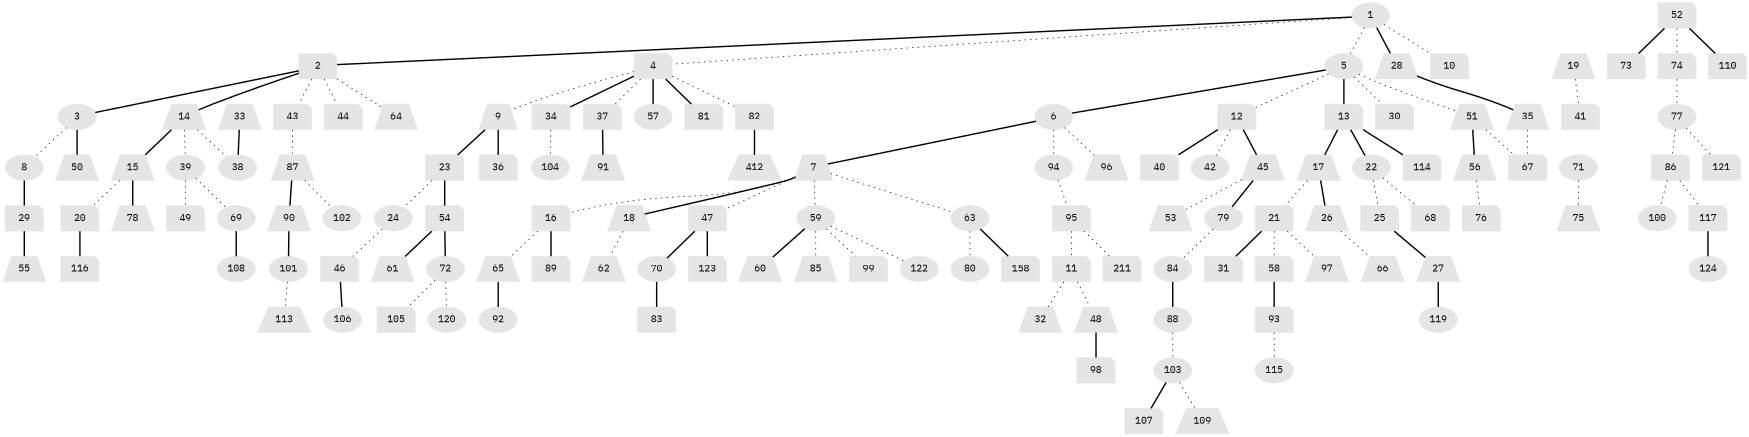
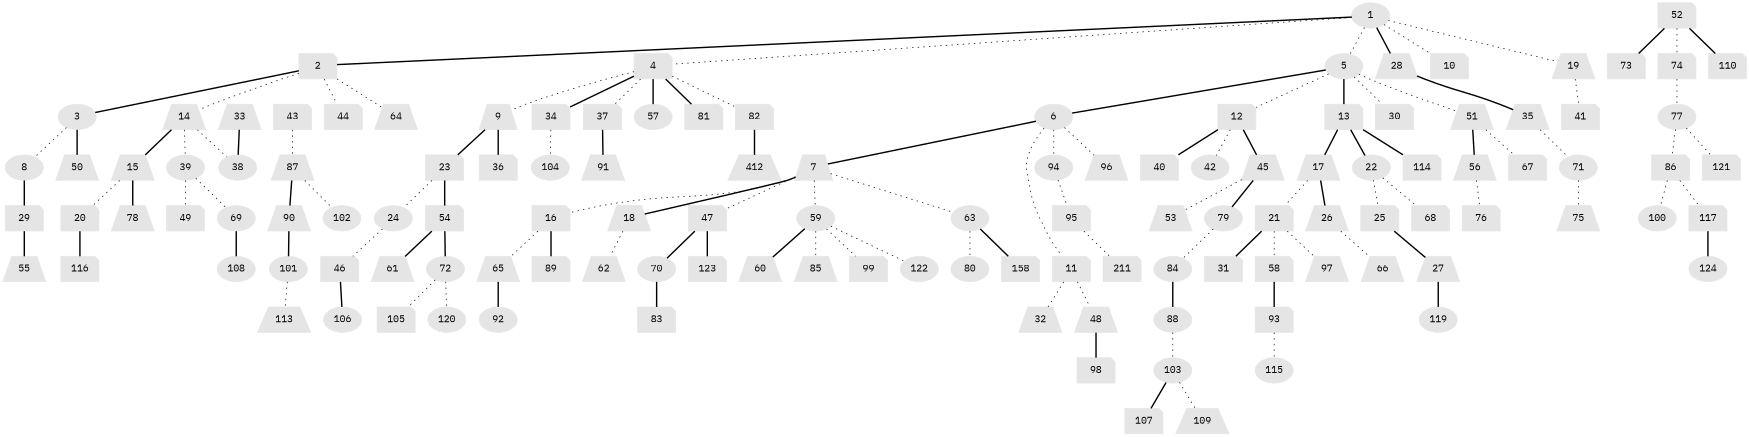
edge "1" -- "19": added
edge "2" -- "14": style bold -> dotted
edge "2" -- "43": removed
edge "35" -- "67": now "35" -- "71"
edge "95" -- "11": now "6" -- "11"
